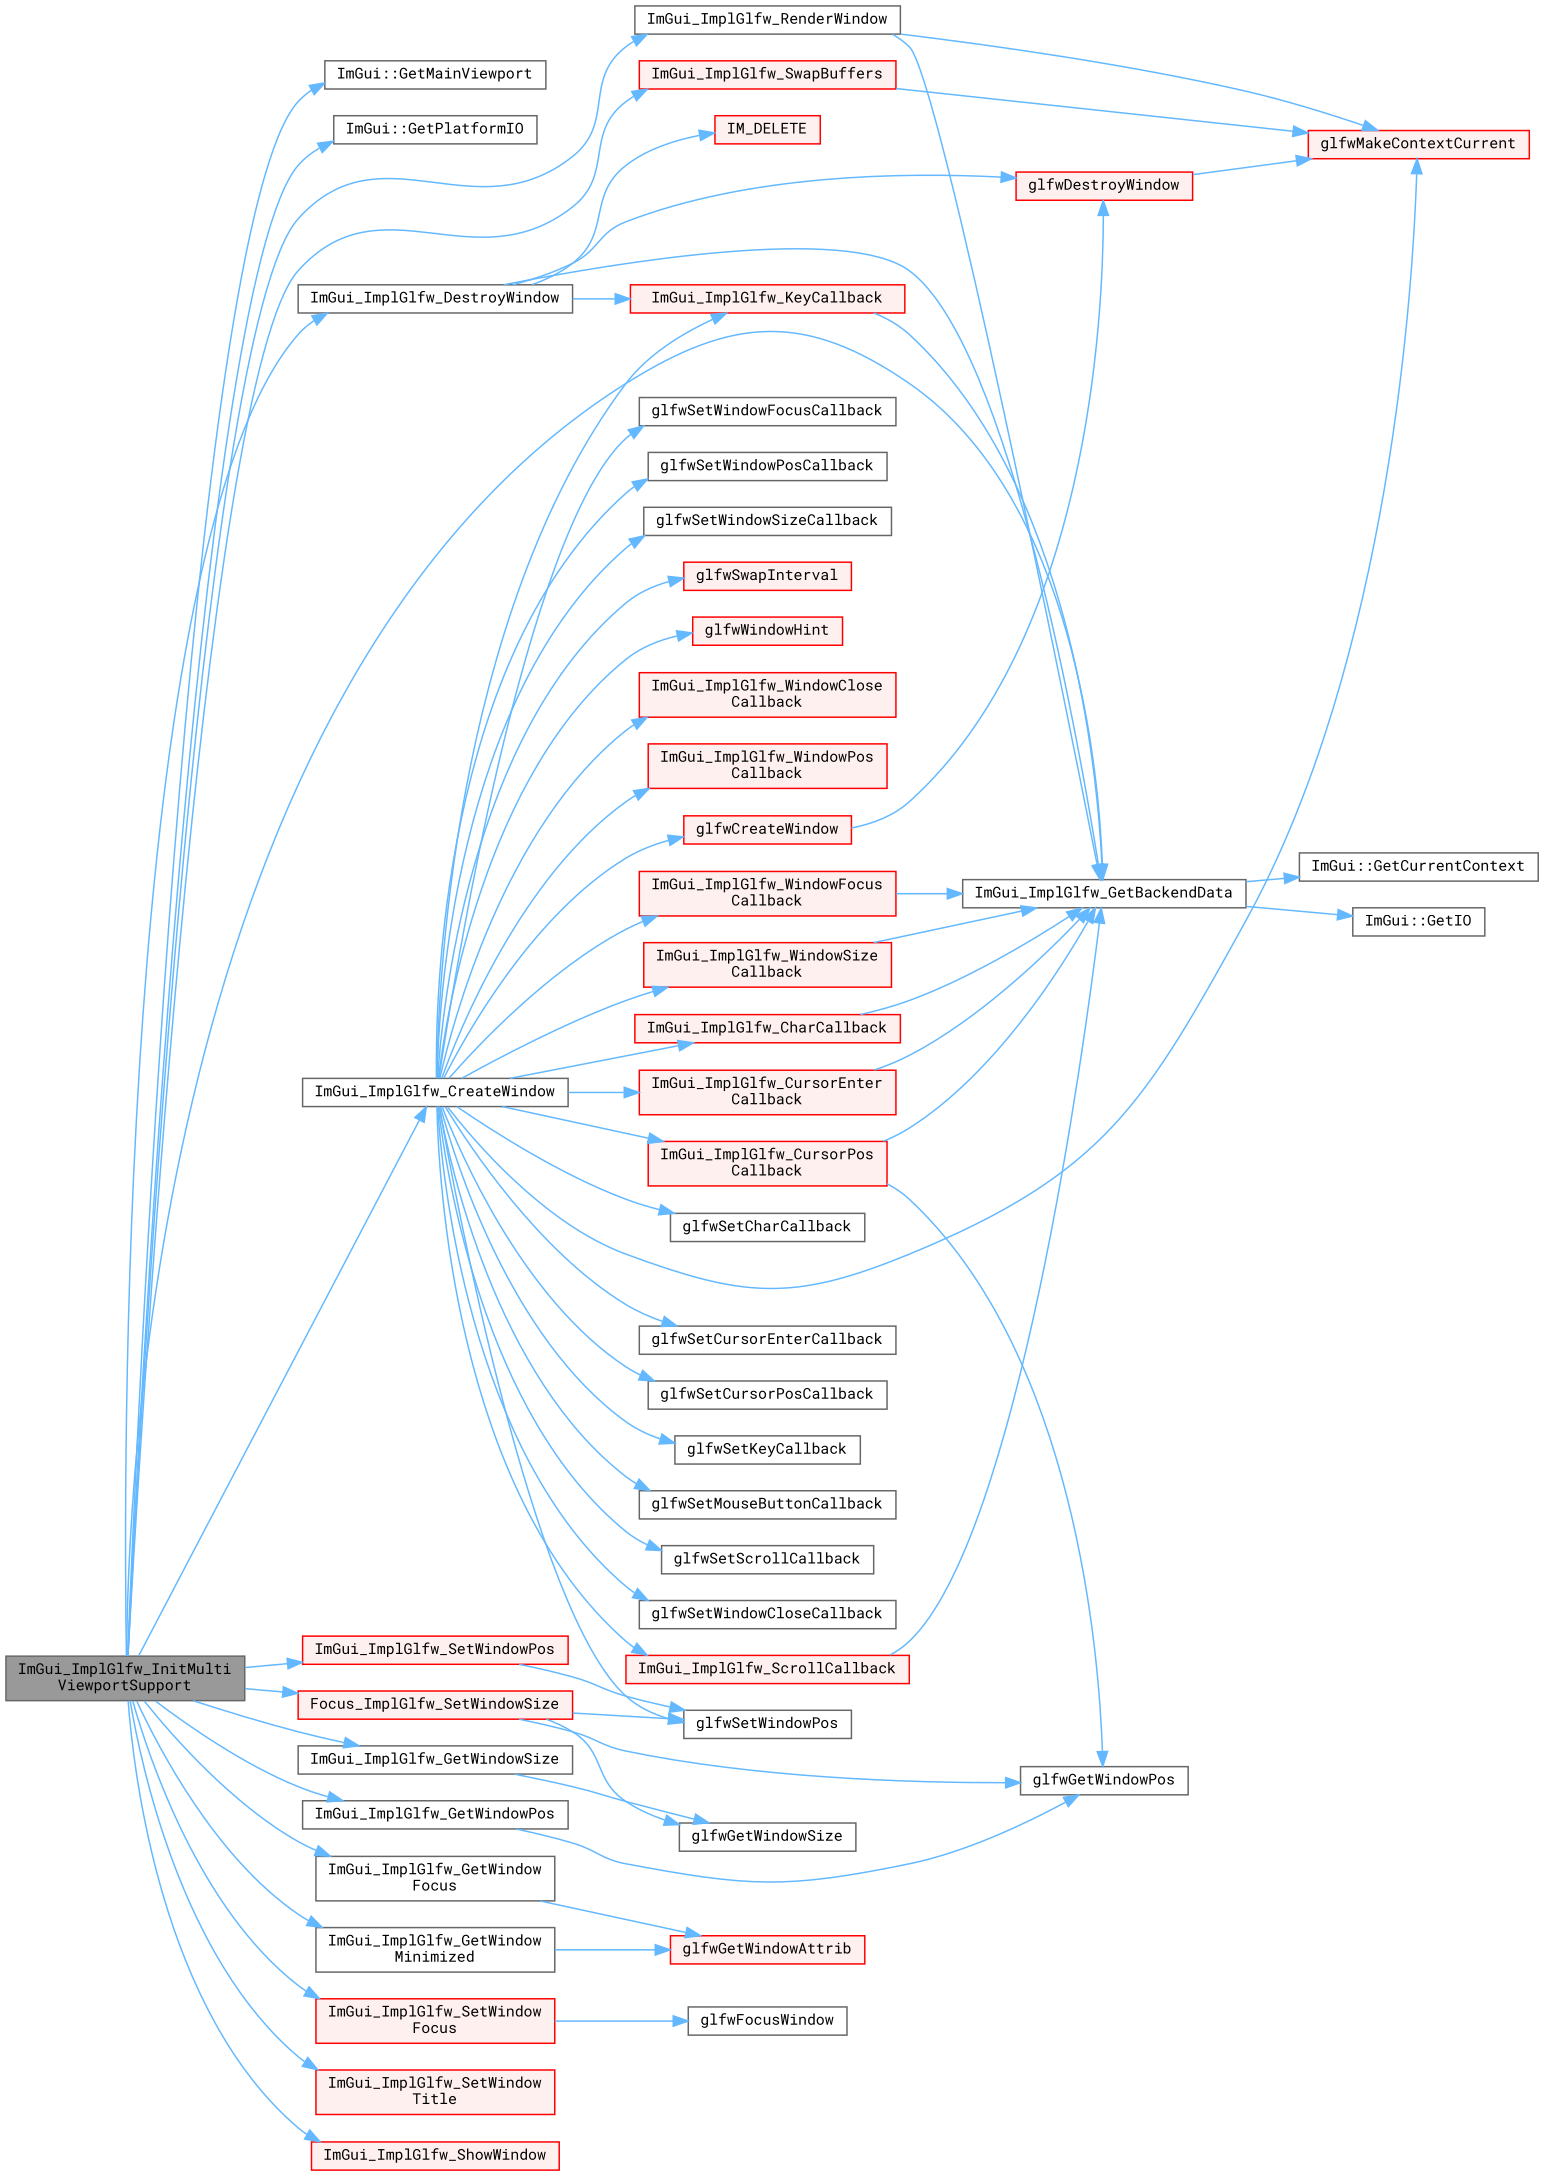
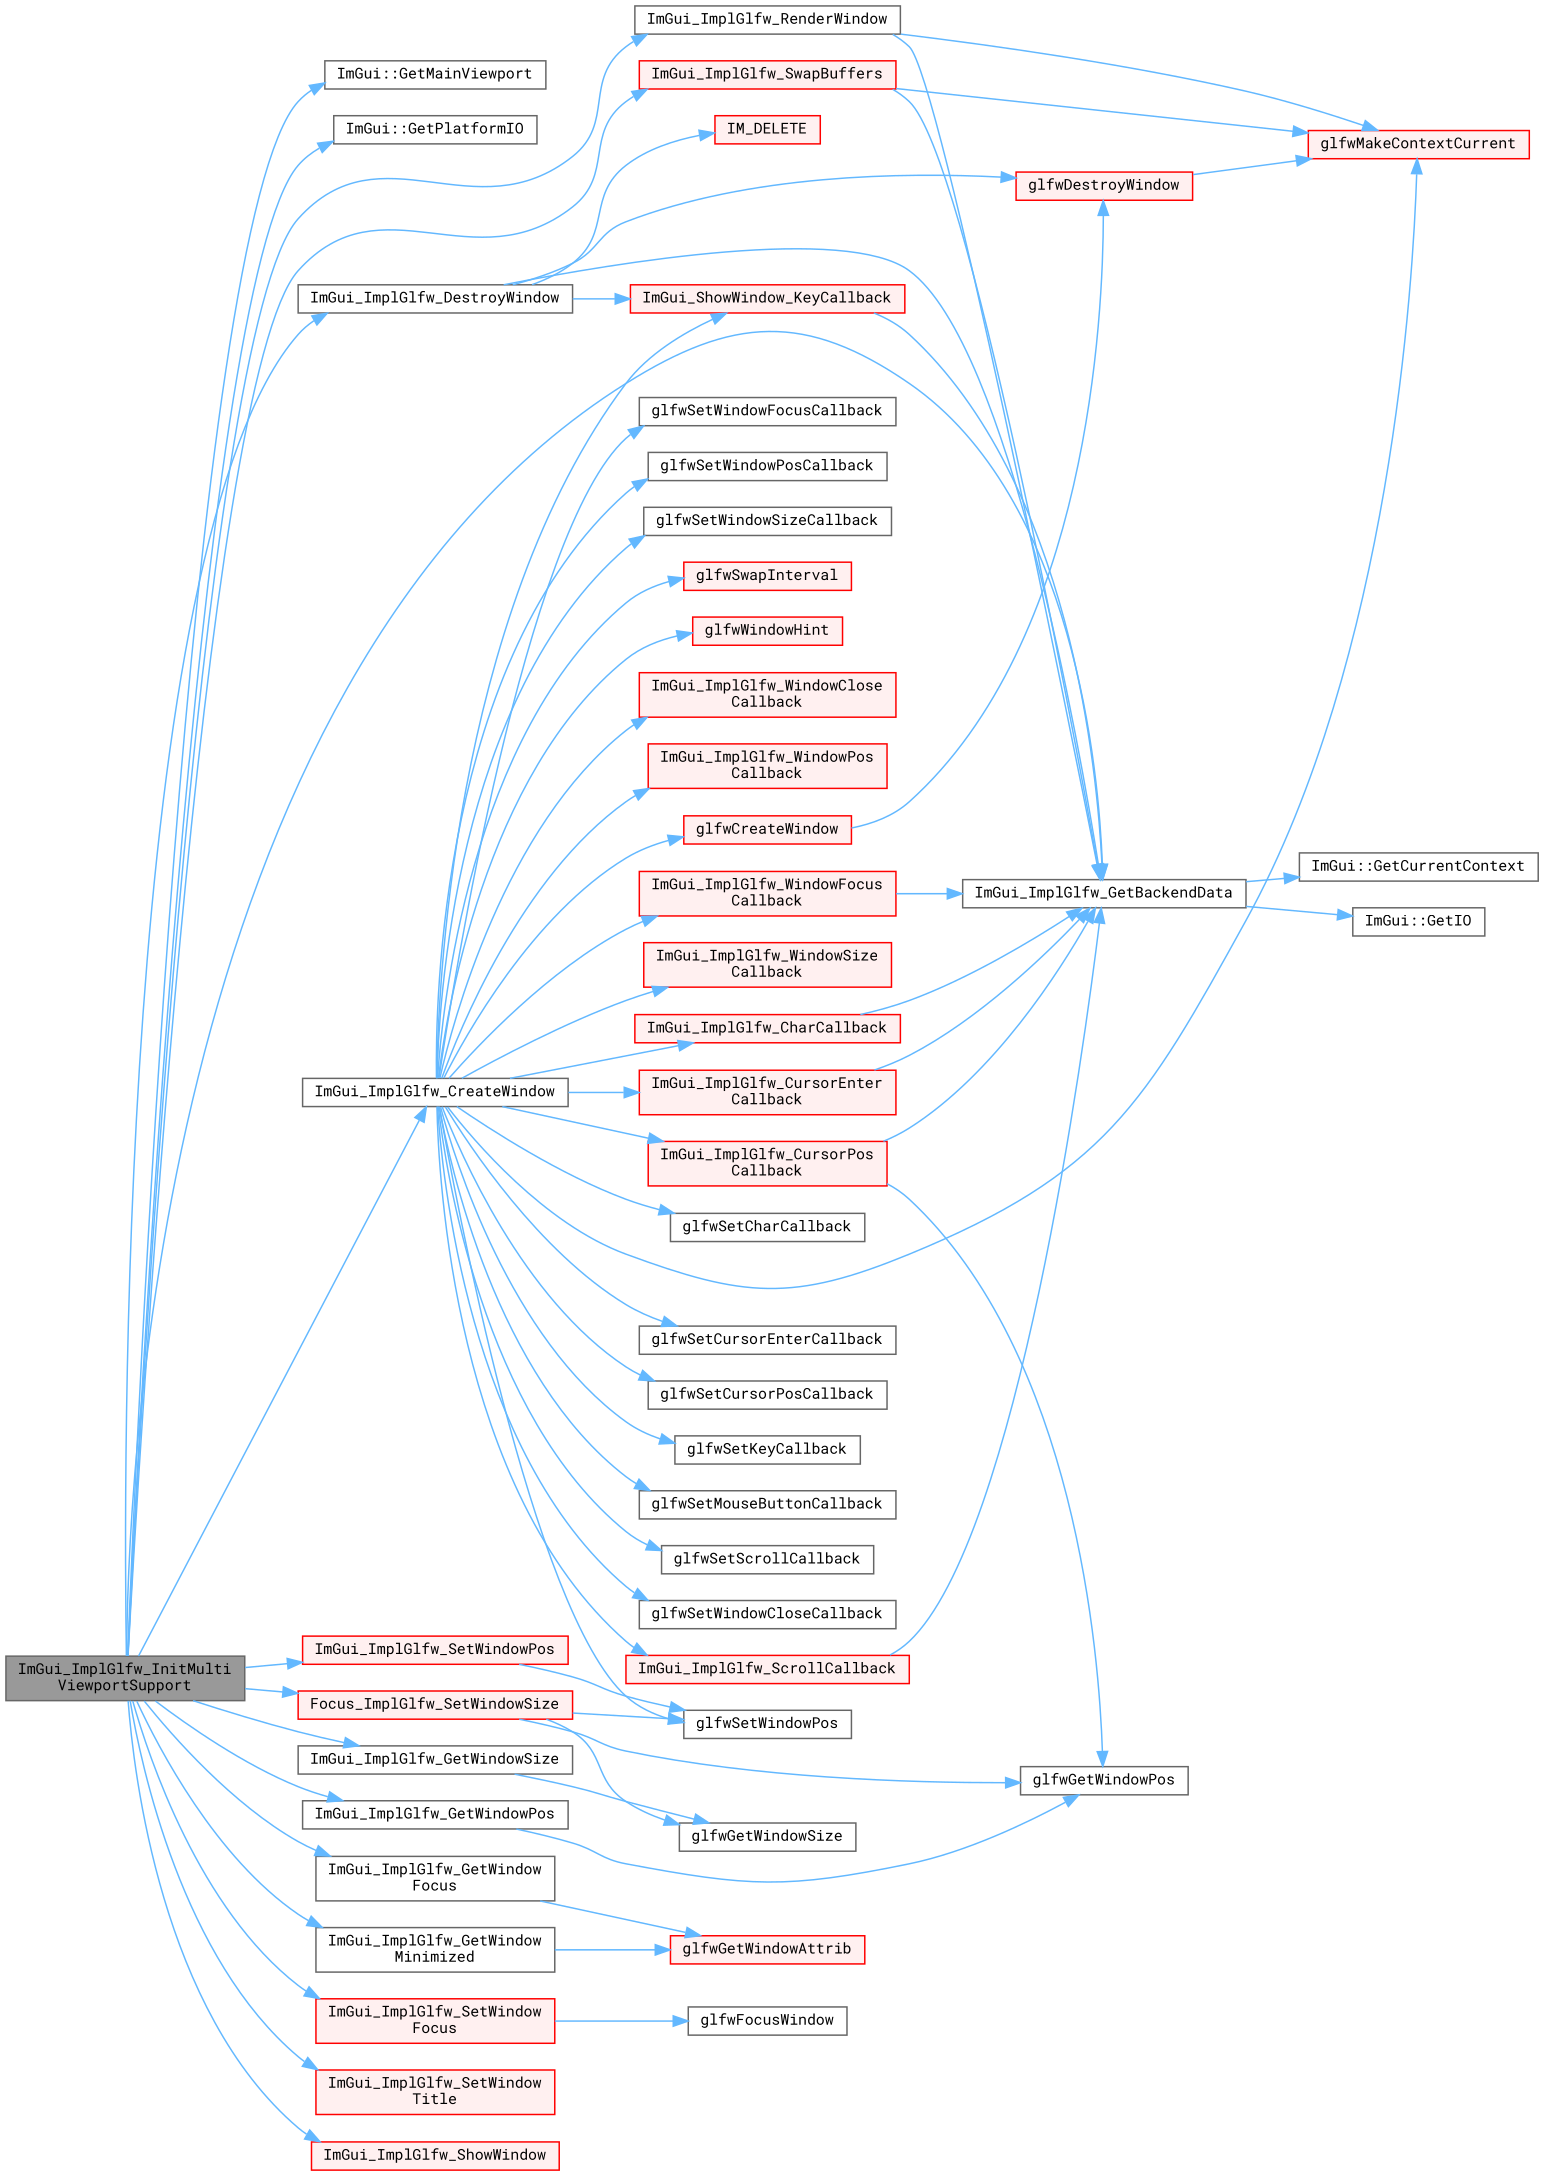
node "ImGui_ImplGlfw_KeyCallback": label "ImGui_ImplGlfw_KeyCallback" -> "ImGui_ShowWindow_KeyCallback"
edge "ImGui_ImplGlfw_WindowSize Callback" -> "ImGui_ImplGlfw_GetBackendData": now "ImGui_ImplGlfw_SwapBuffers" -> "ImGui_ImplGlfw_GetBackendData"
